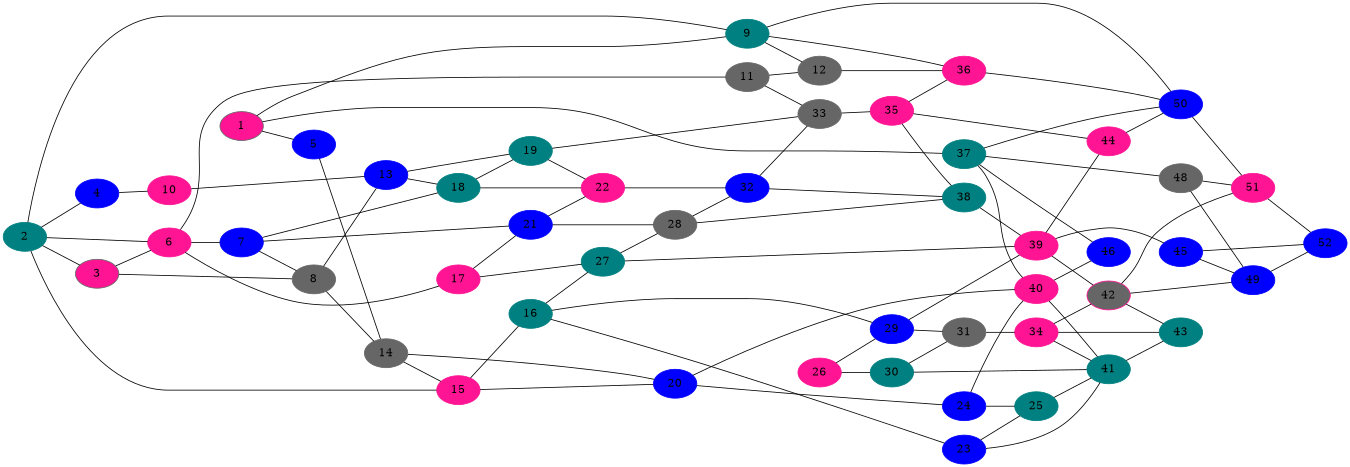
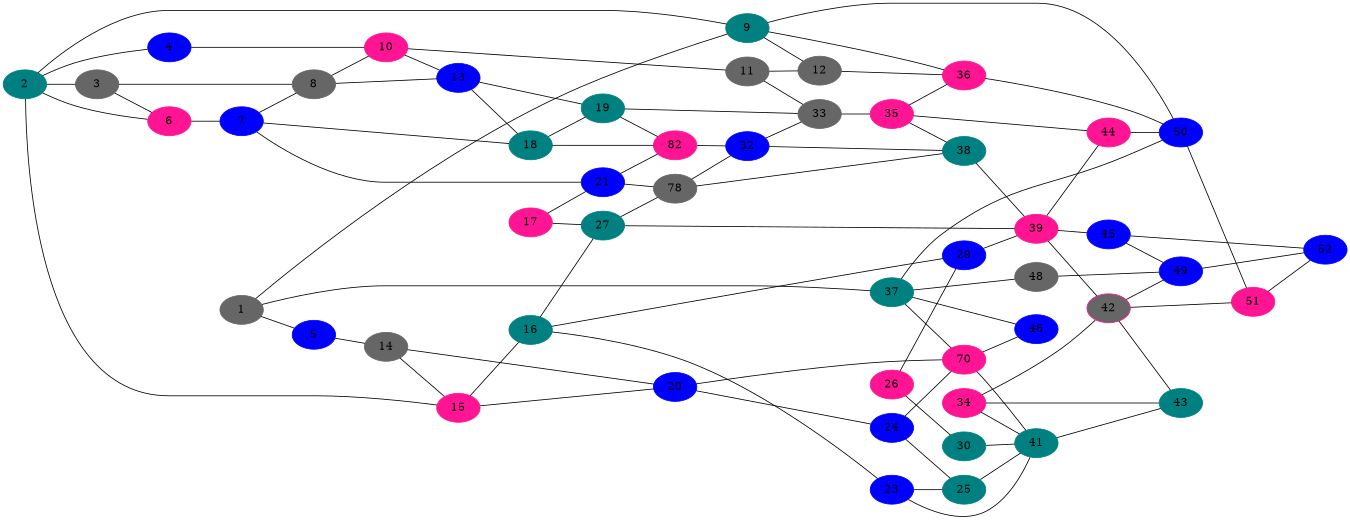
edge "11" -- "6": now "11" -- "10"
node "1": fillcolor deeppink -> gray40
edge "48" -- "51": removed
node "22": label "22" -> "82"
node "28": label "28" -> "78"
node "3": fillcolor deeppink -> gray40
node "40": label "40" -> "70"
edge "6" -- "17": removed
edge "8" -- "14": now "8" -- "10"
node "31": removed
